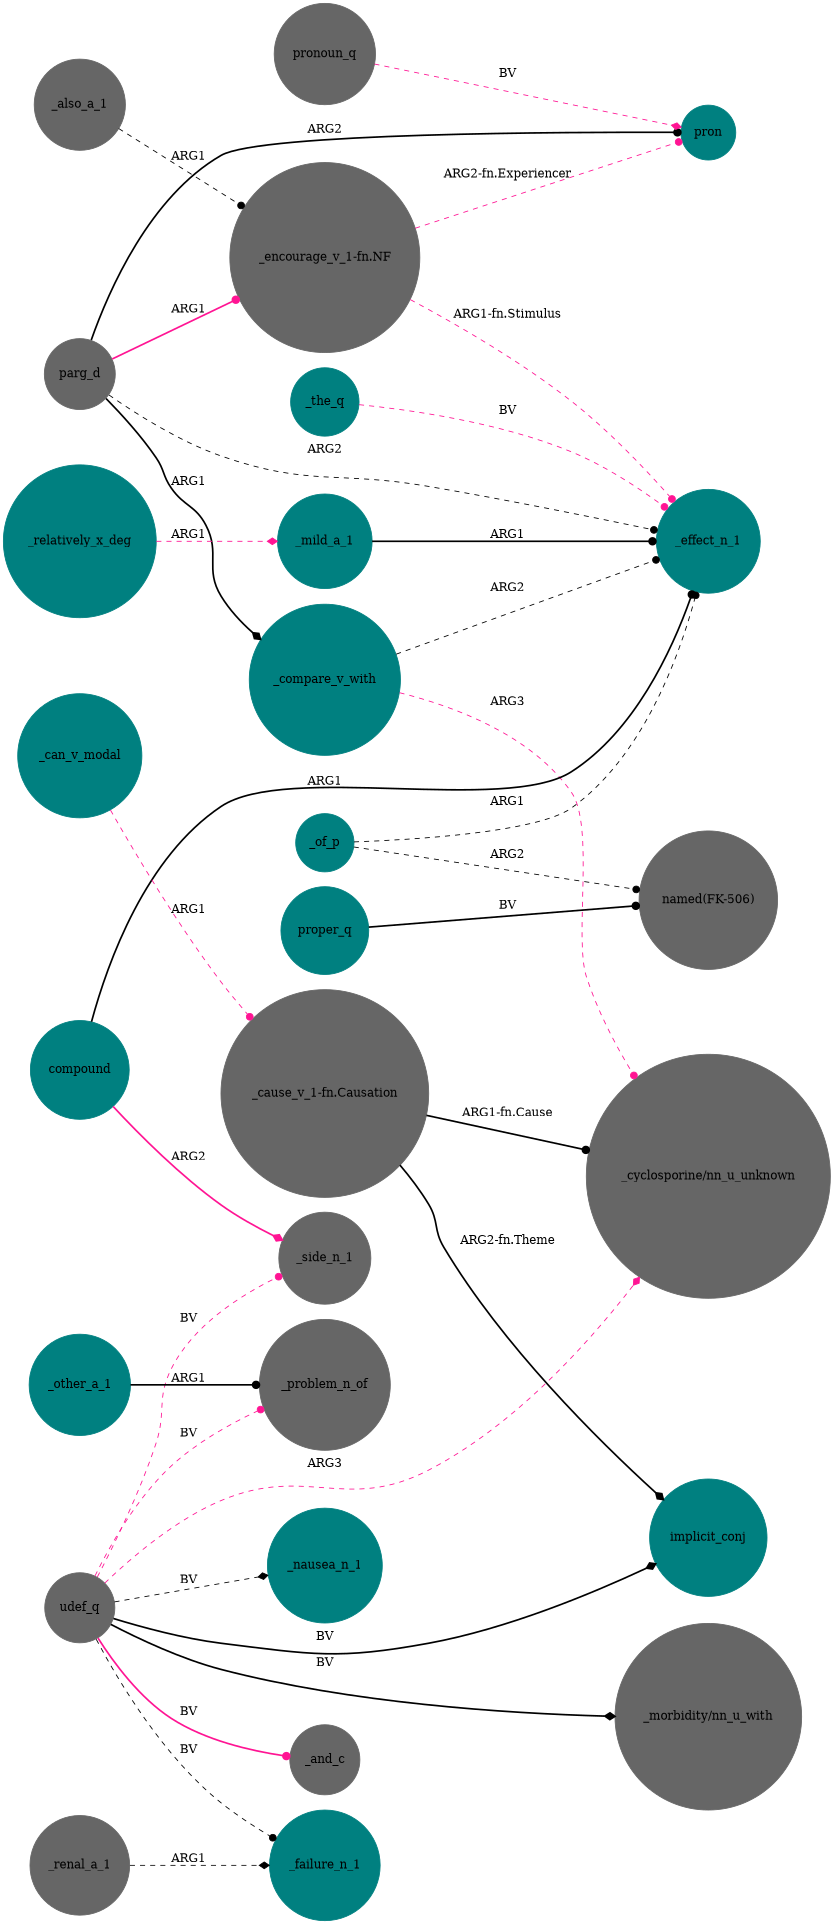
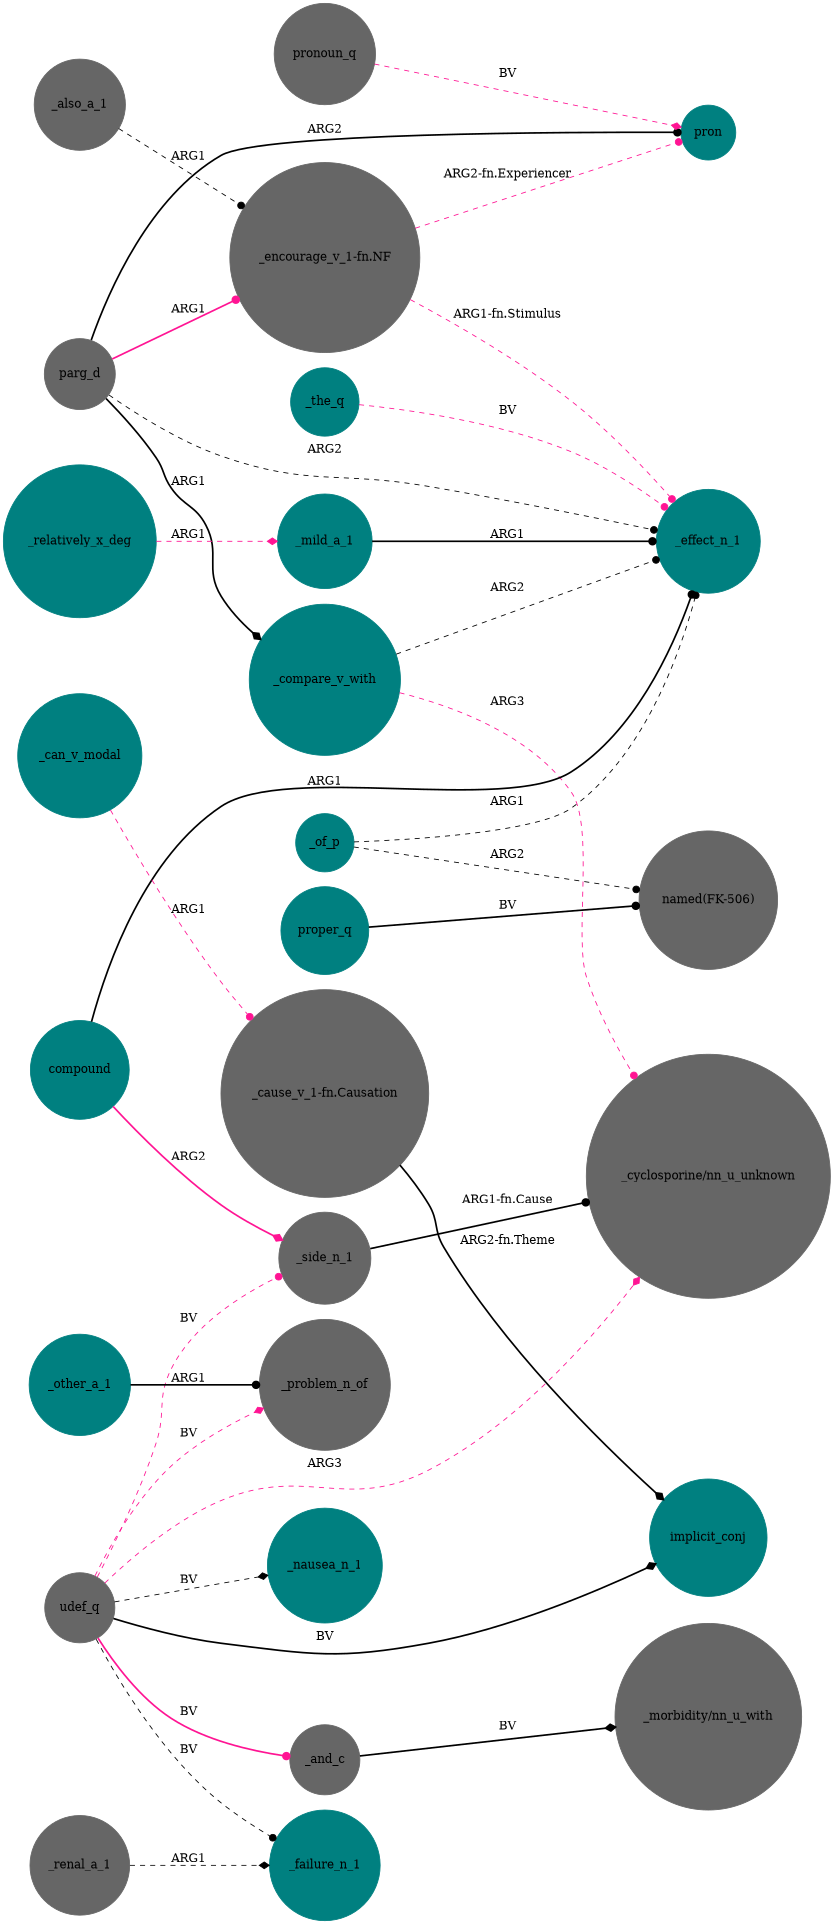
edge "_cause_v_1-fn.Causation" -> "_cyclosporine/nn_u_unknown": now "_side_n_1" -> "_cyclosporine/nn_u_unknown"
edge "udef_q" -> "_problem_n_of": arrowhead dot -> diamond
edge "udef_q" -> "_morbidity/nn_u_with": now "_and_c" -> "_morbidity/nn_u_with"
